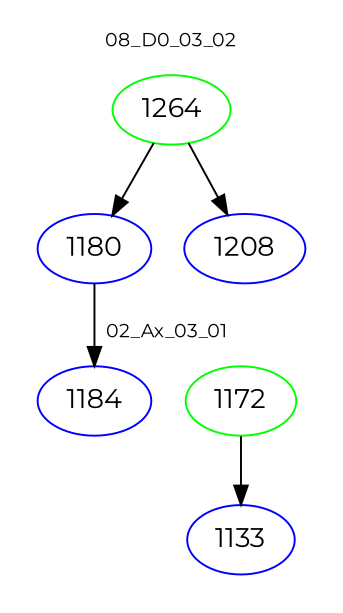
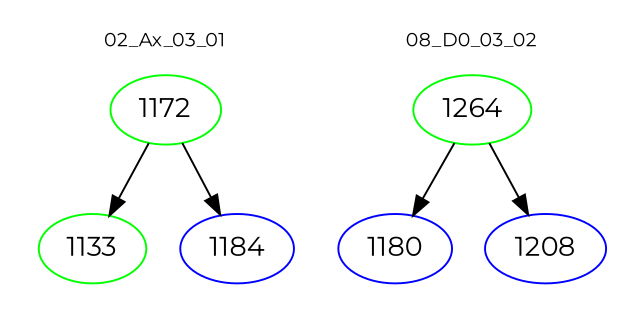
edge "1180" -> "1184": now "1172" -> "1184"
node "1133": color blue -> green
